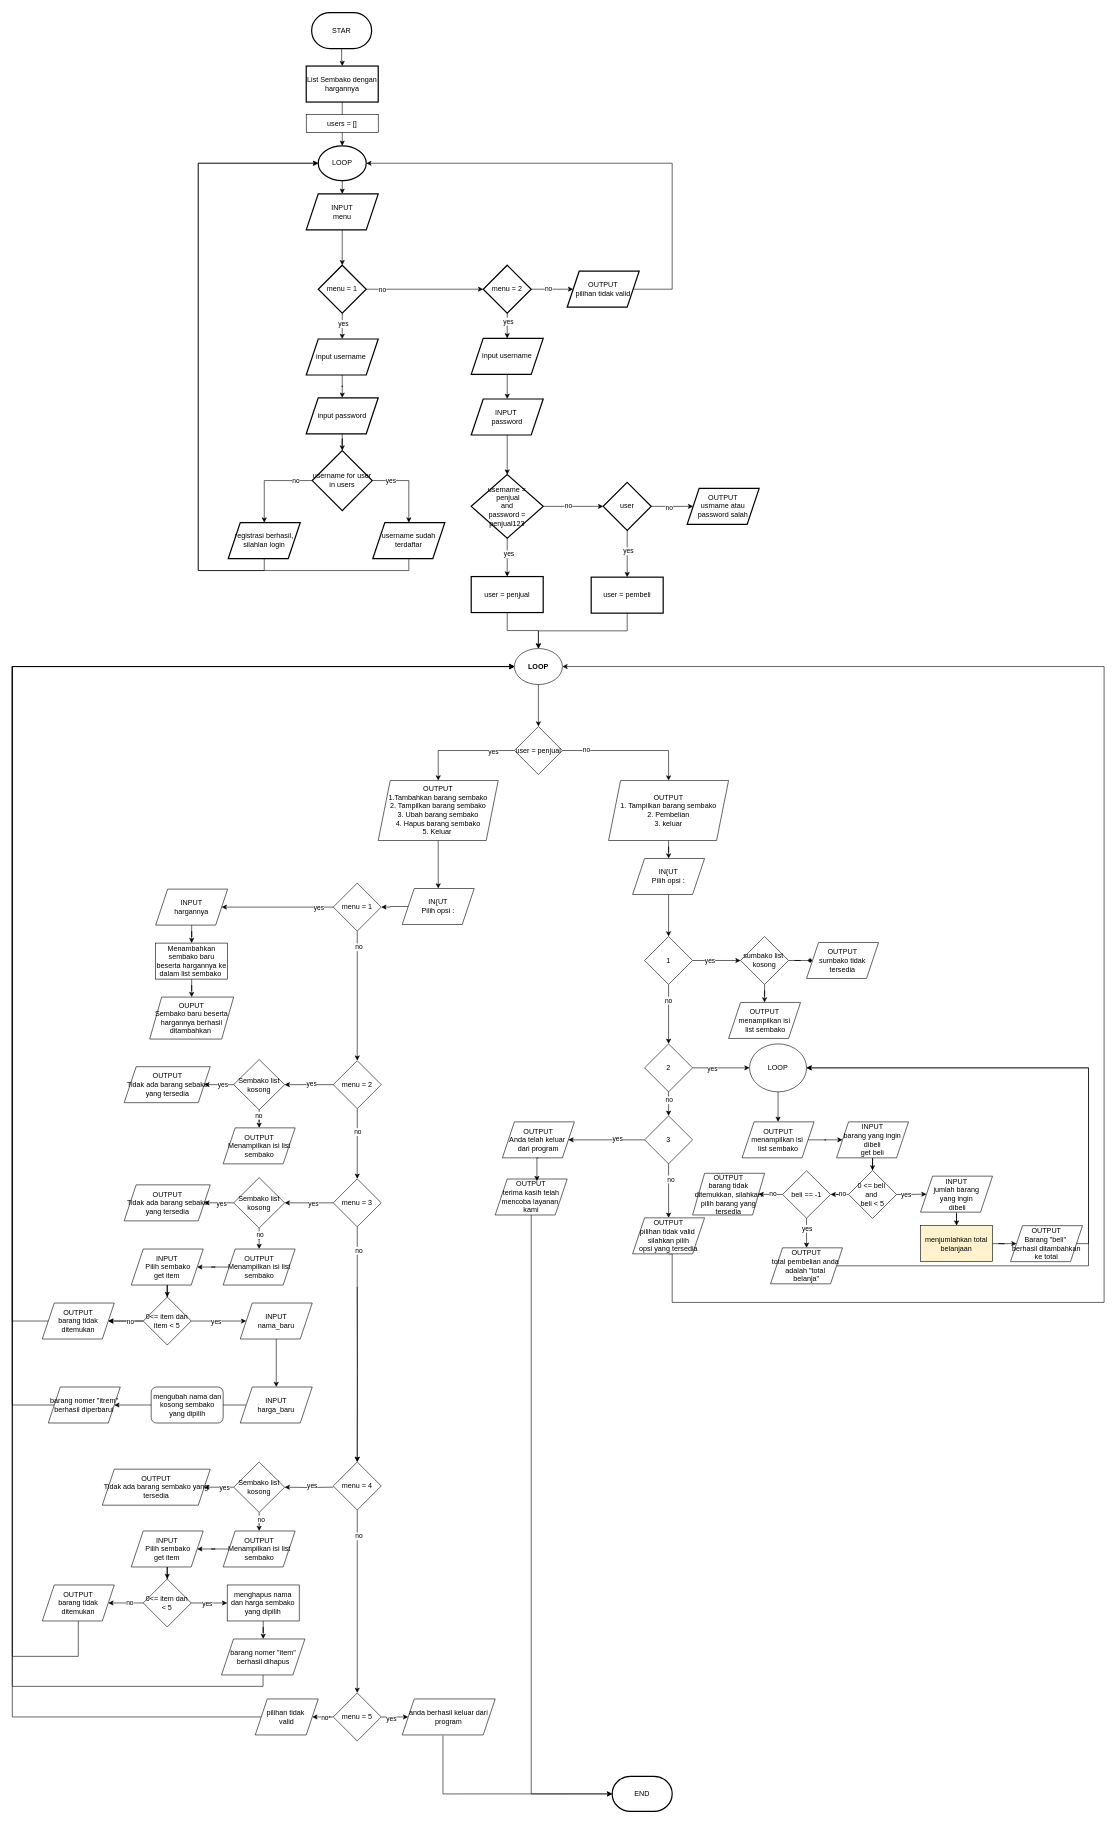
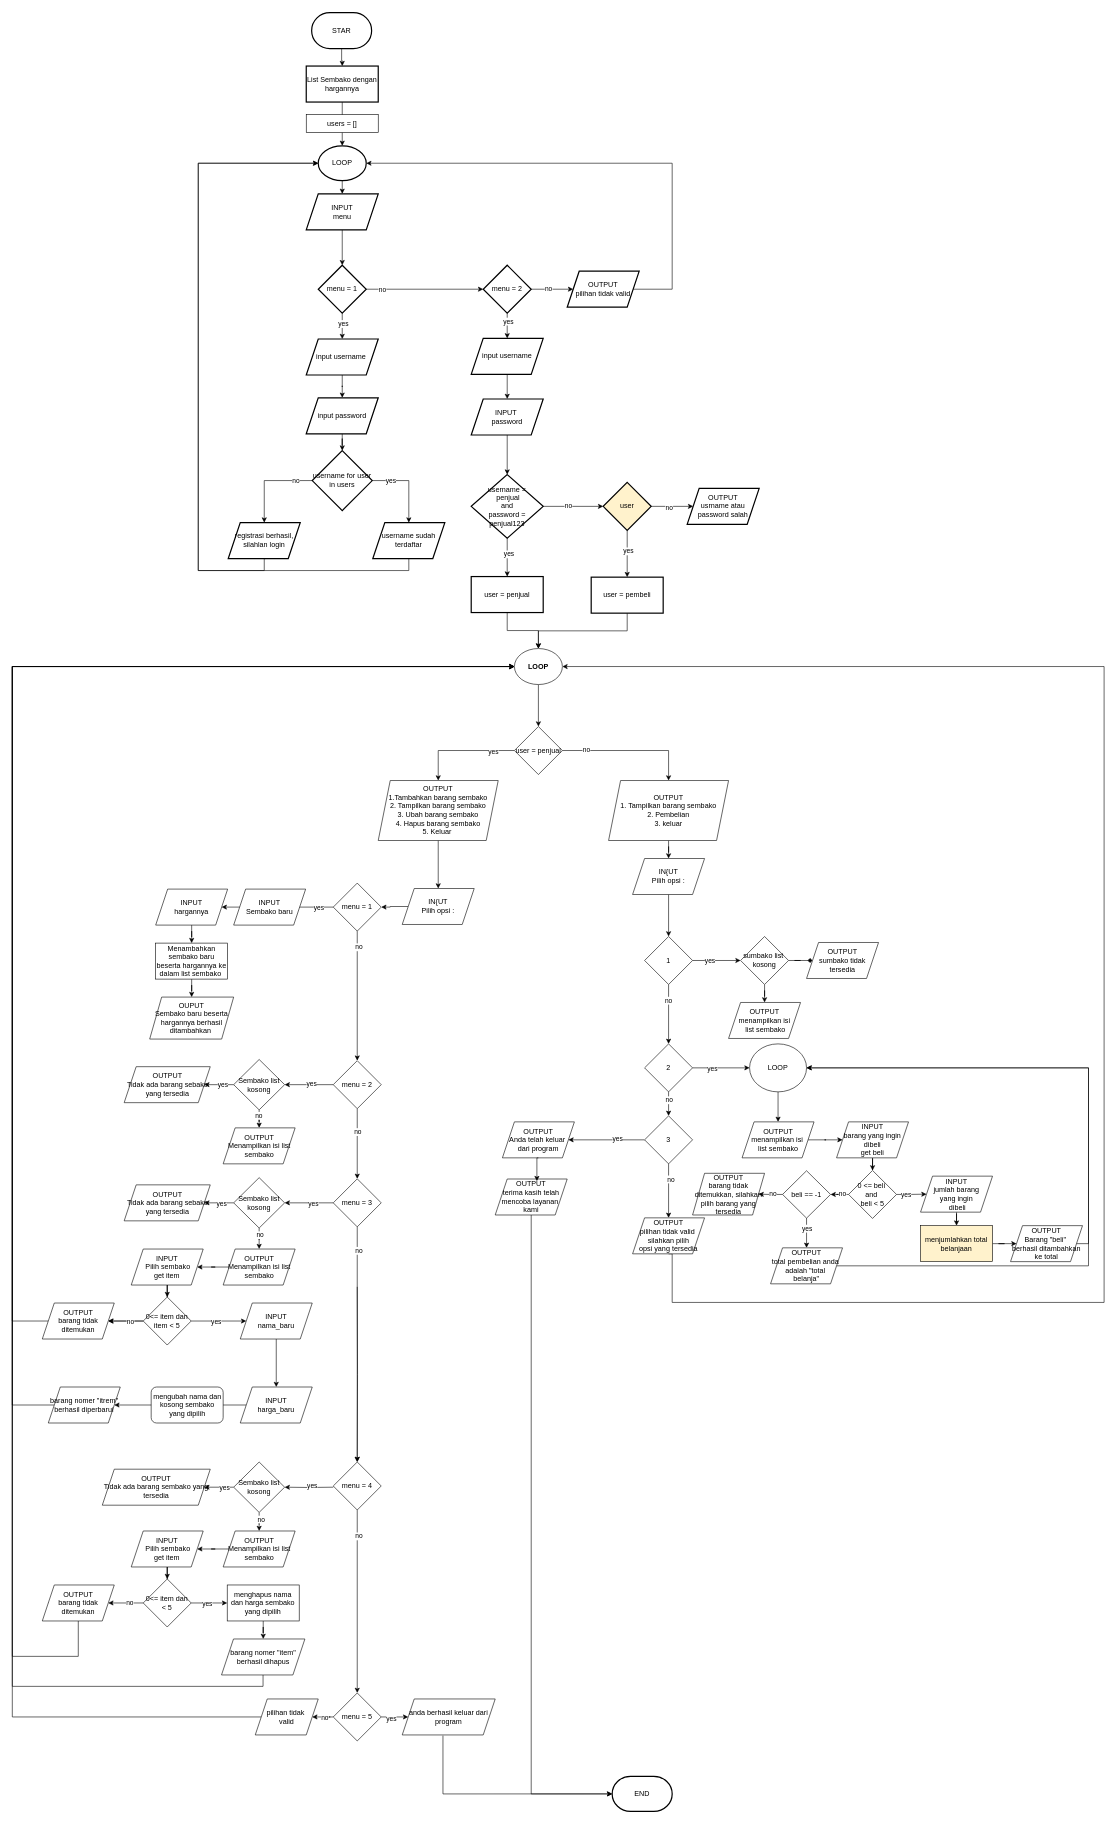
node "user": fillcolor #ffffff -> #fff2cc
node "INPUT Sembako baru": added
